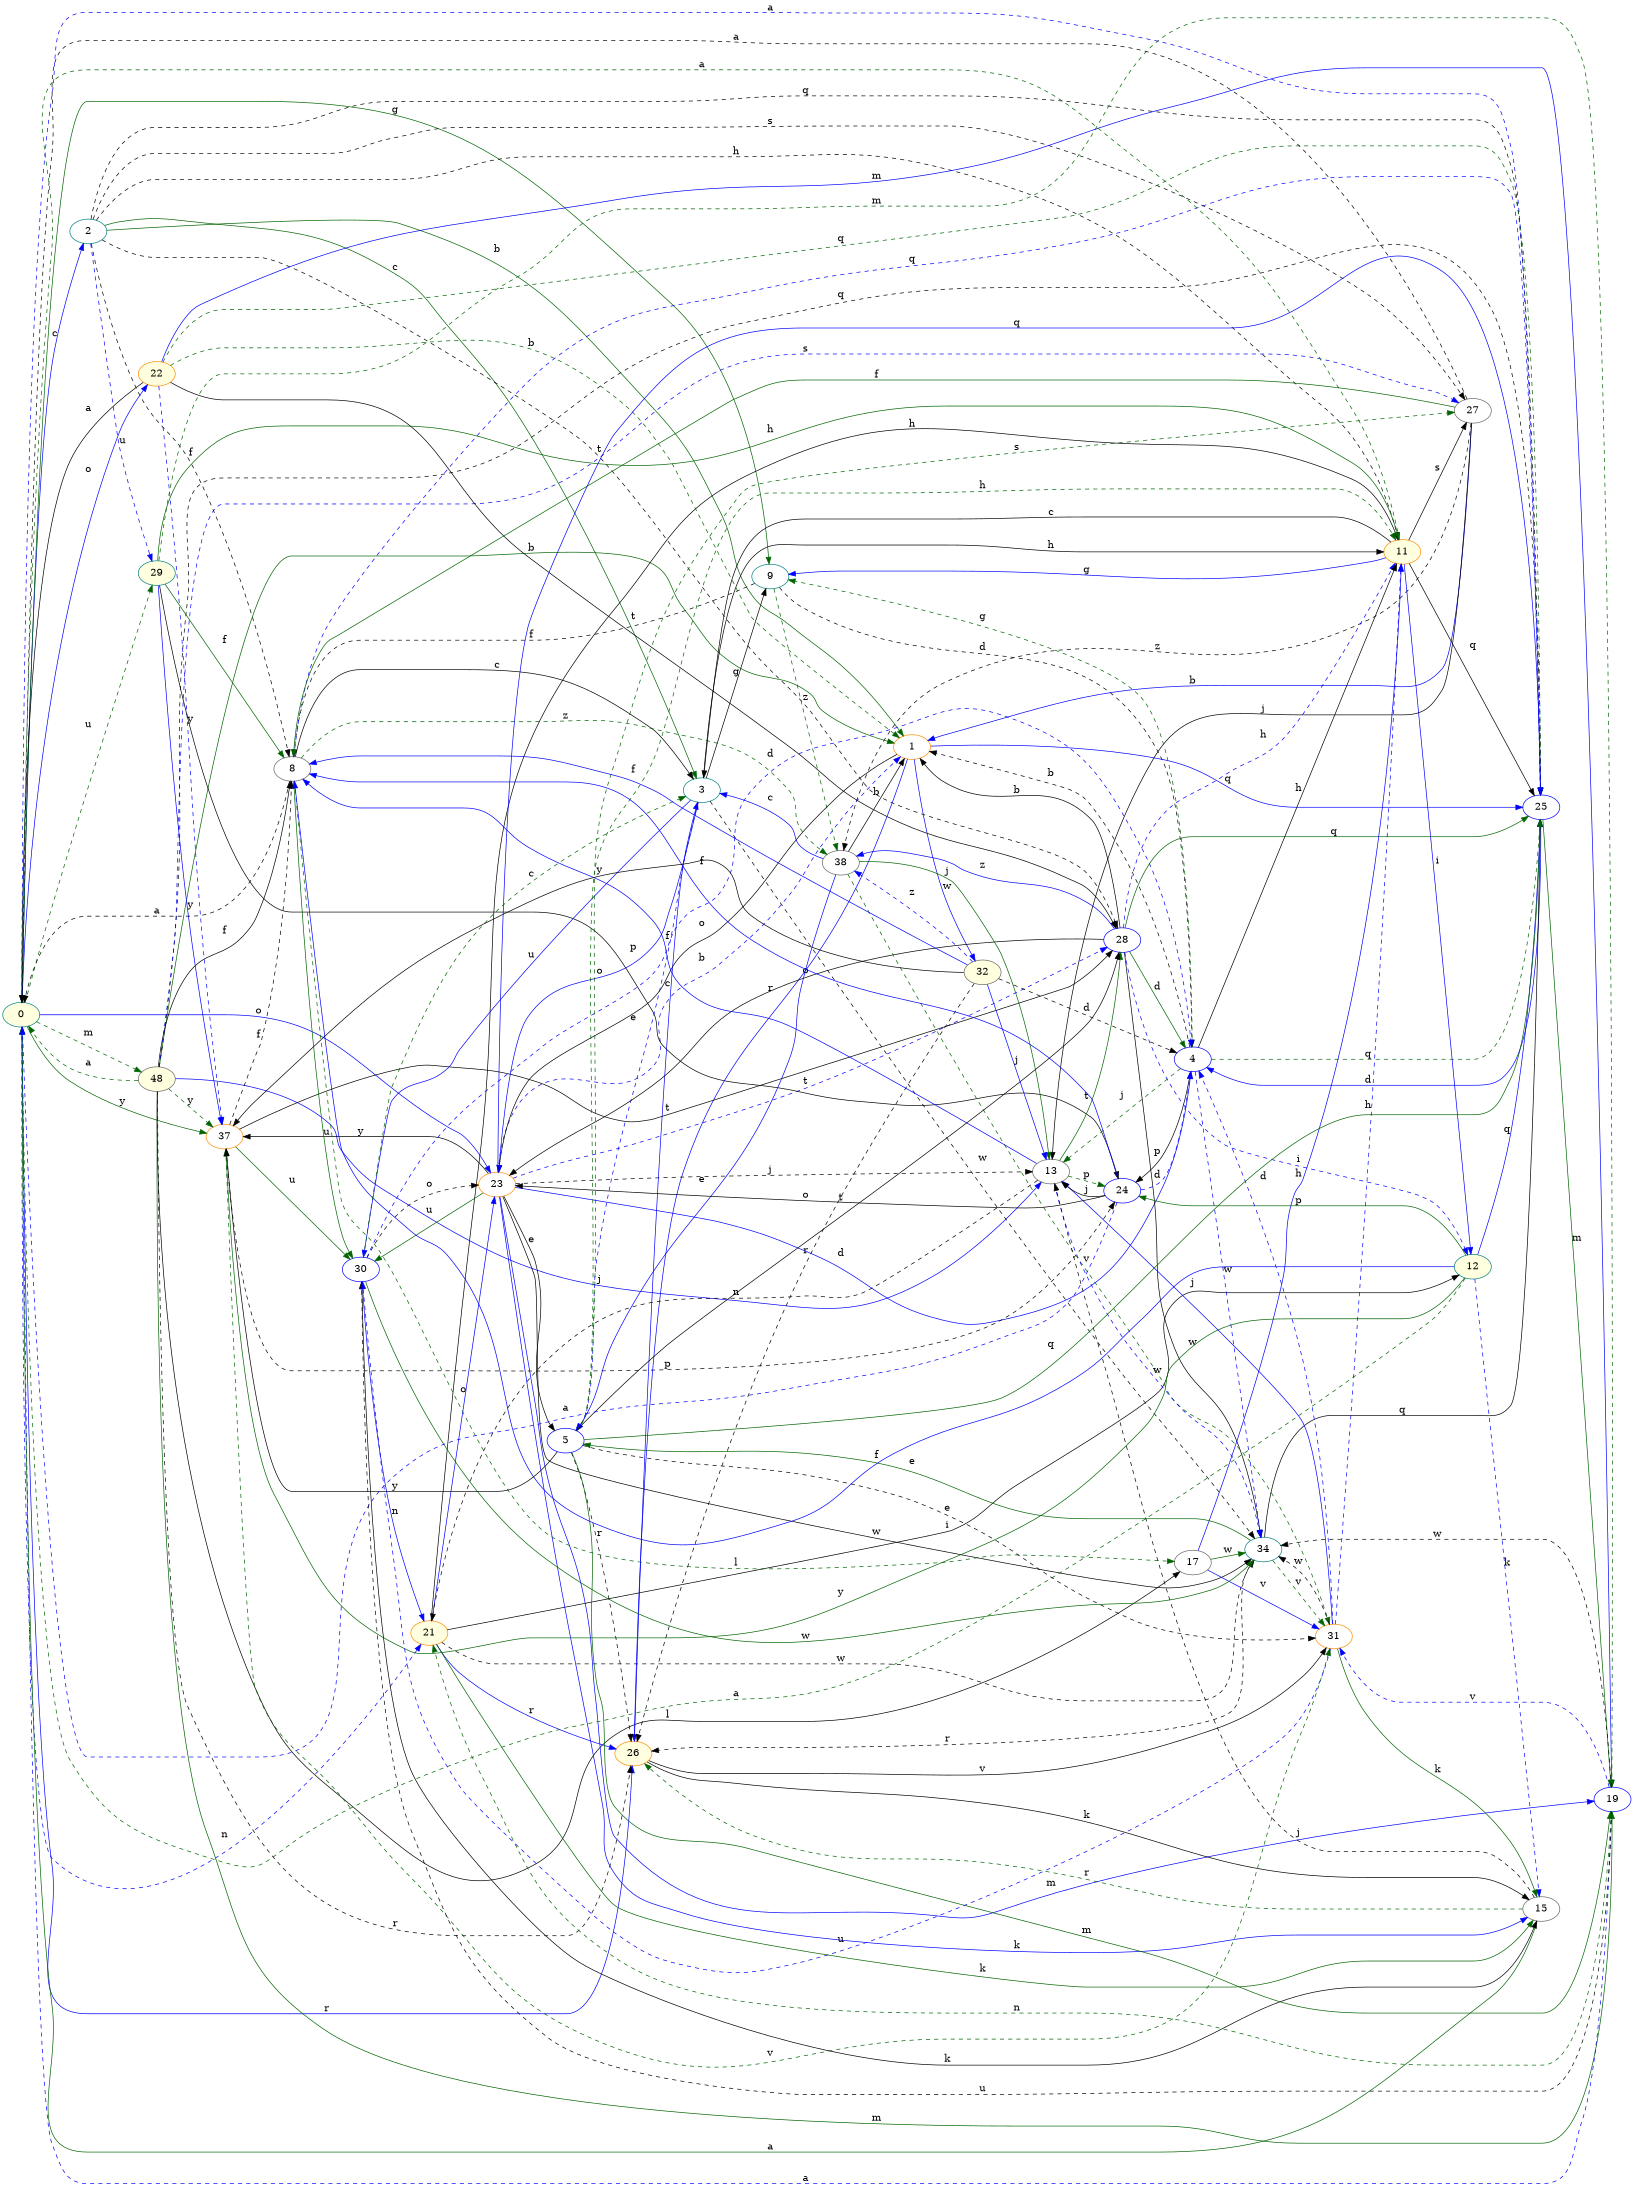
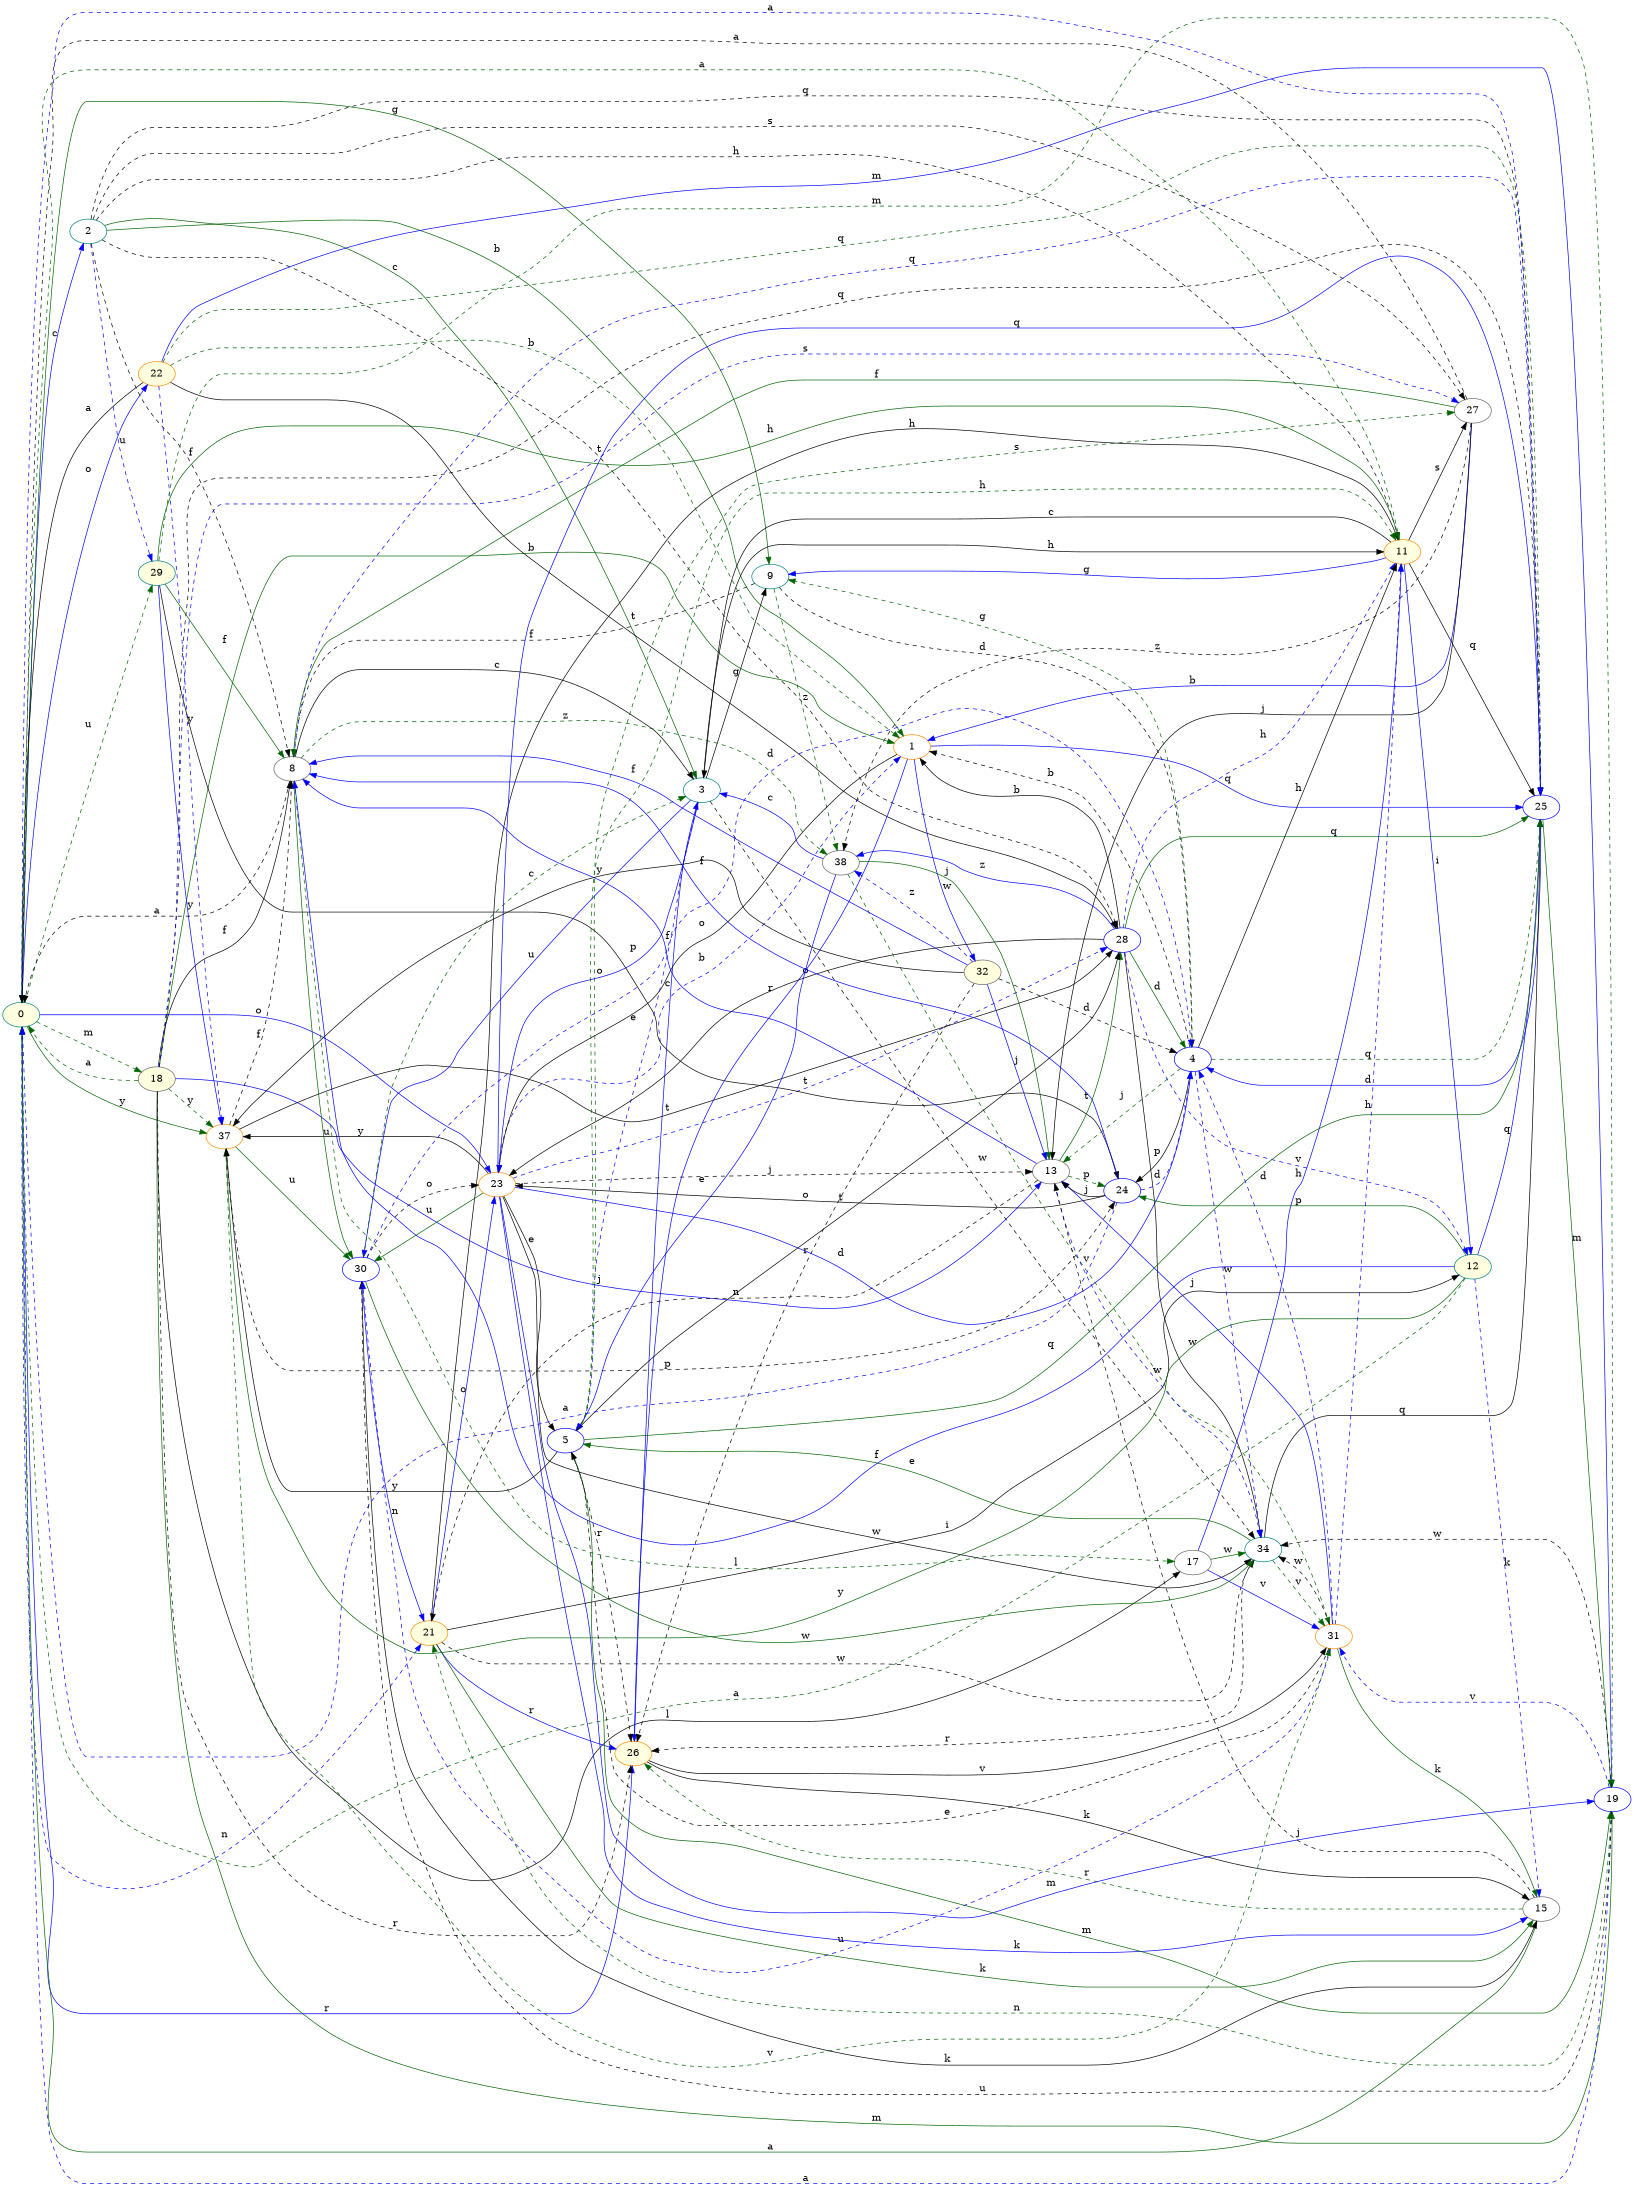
edge "38" -> "1": removed, label "b"
node "48": label "48" -> "18"
edge "28" -> "12": label "i" -> "v"
edge "5" -> "31": reversed
